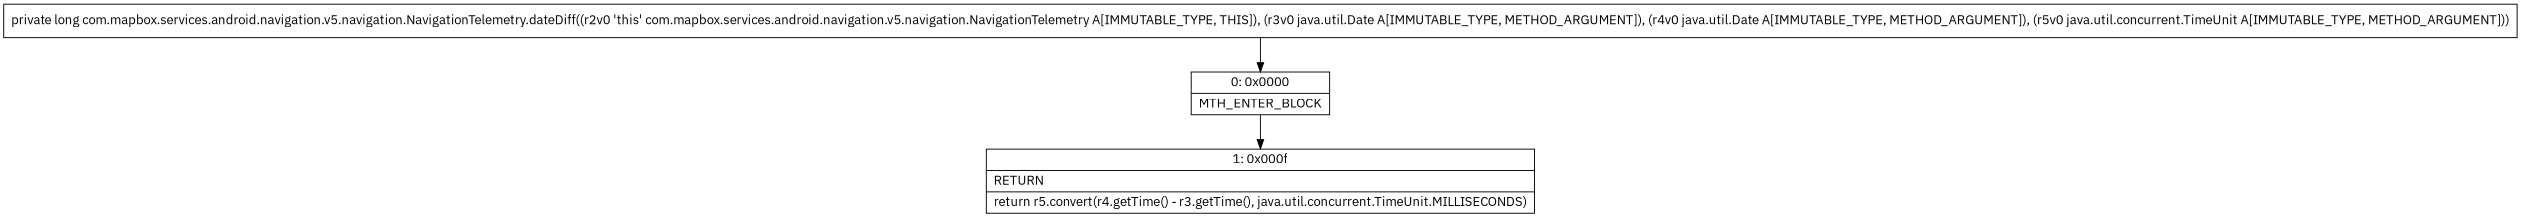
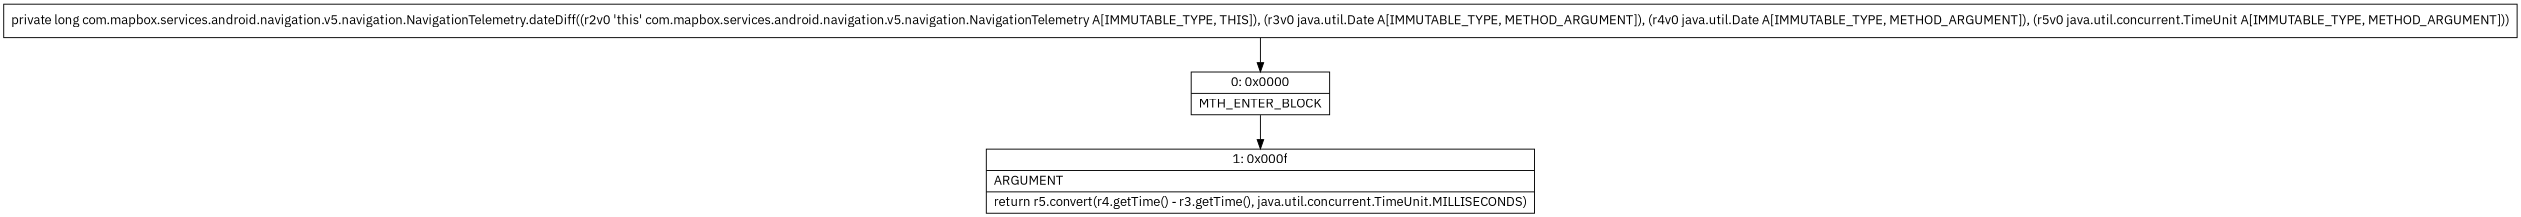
node "1: 0x000f": text "RETURN" -> "ARGUMENT"
